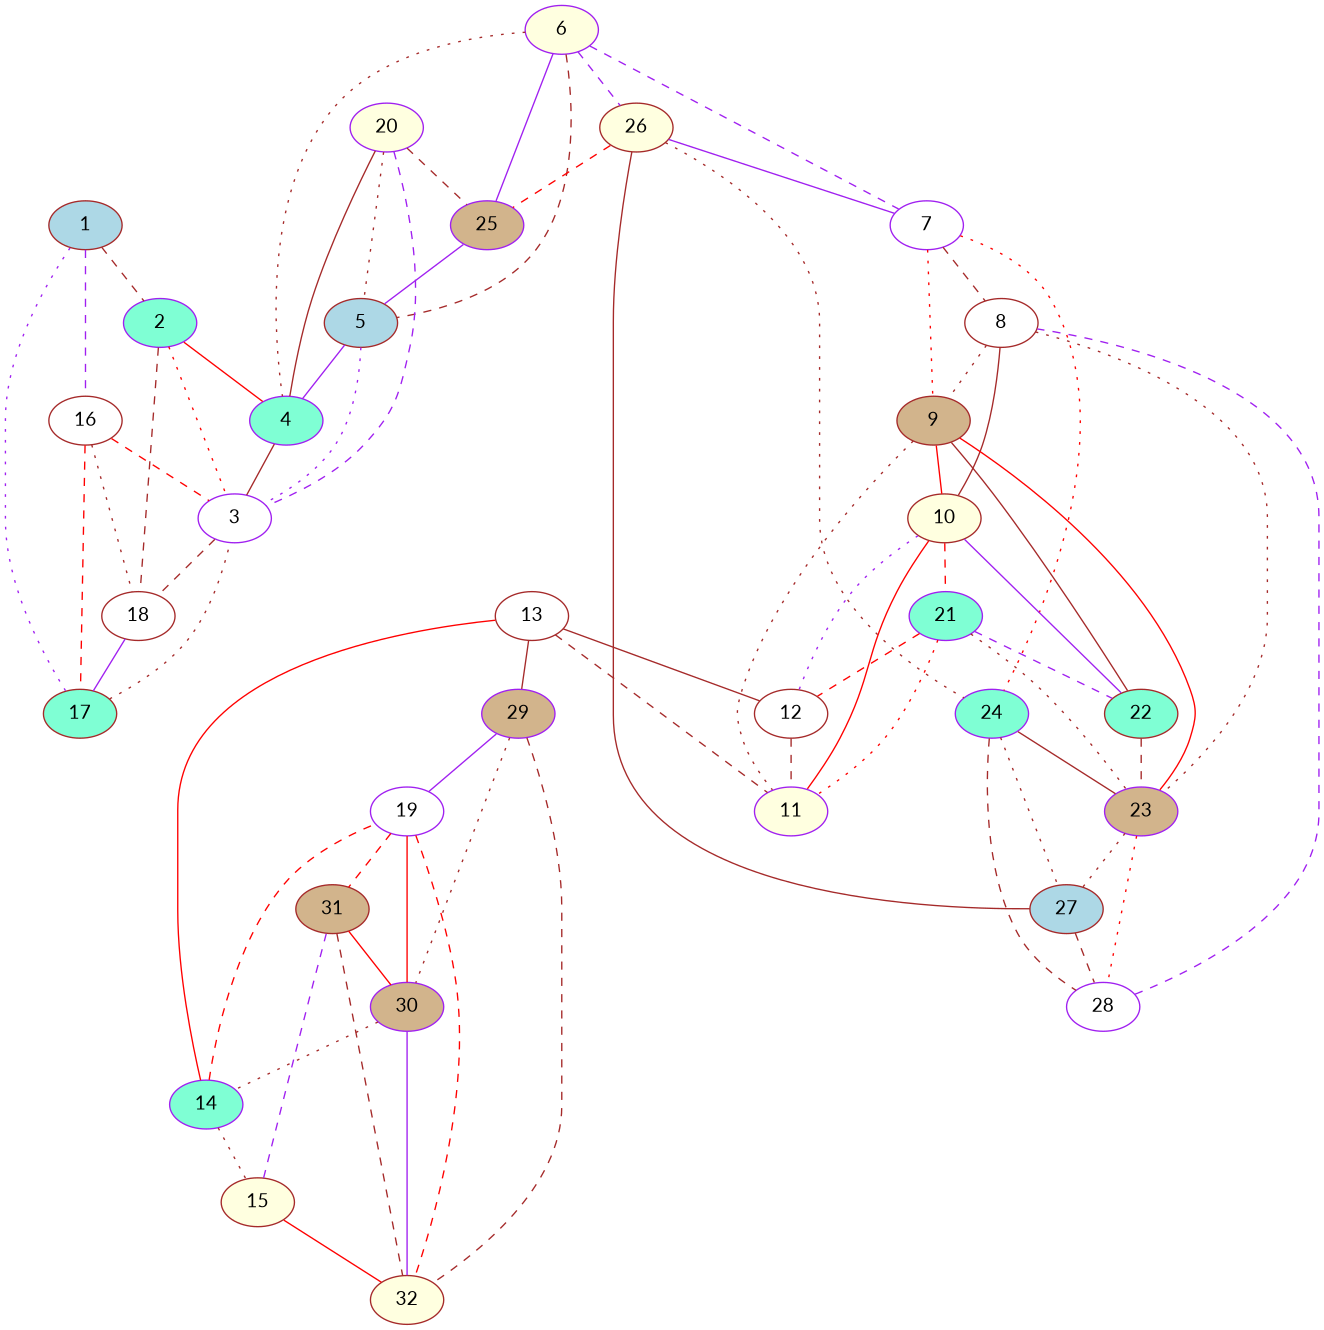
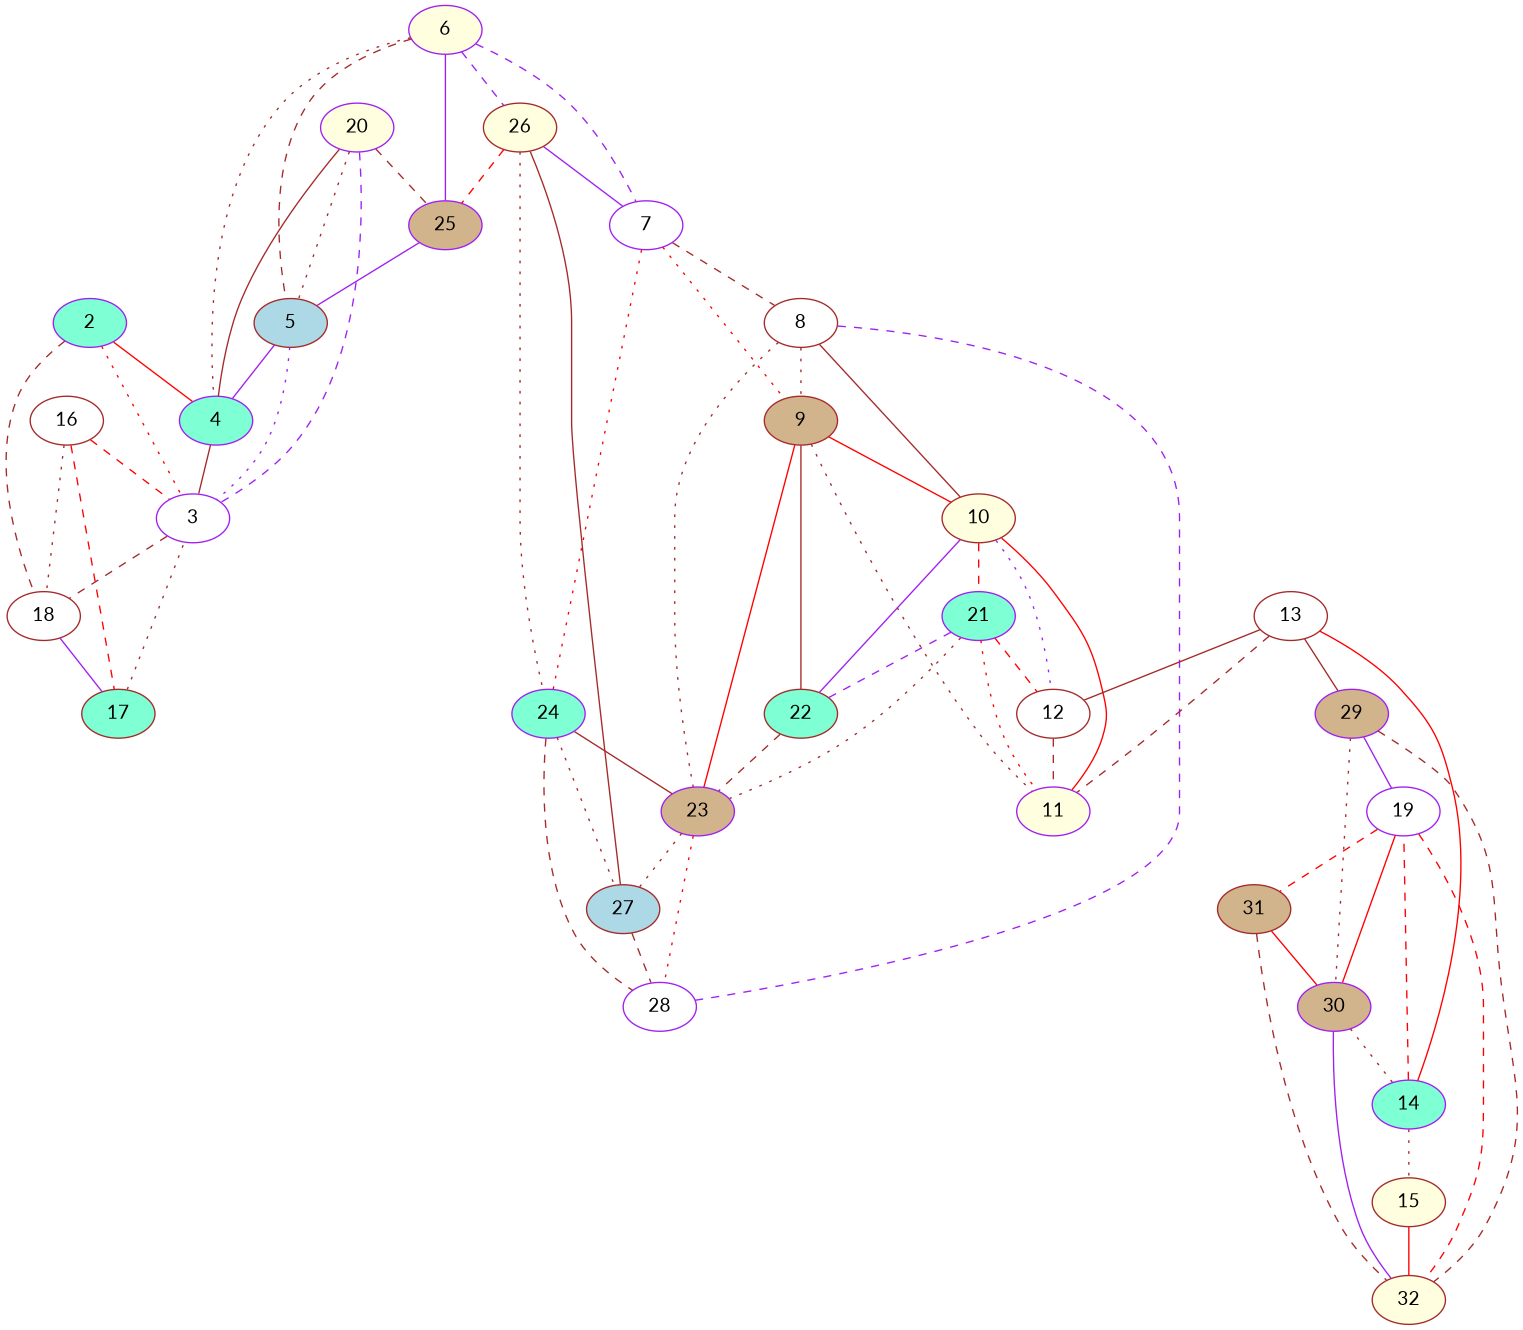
node "1": removed
edge "31" -- "15": removed
